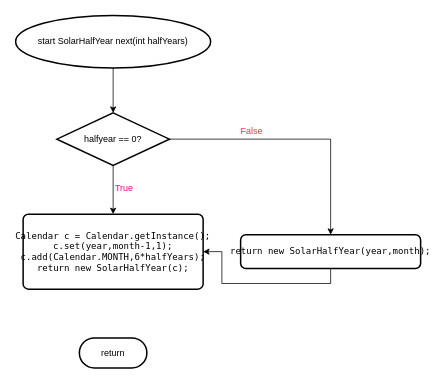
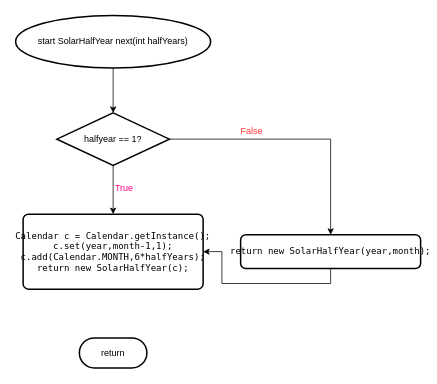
node "halfyear == 0?": label "halfyear == 0?" -> "halfyear == 1?"
